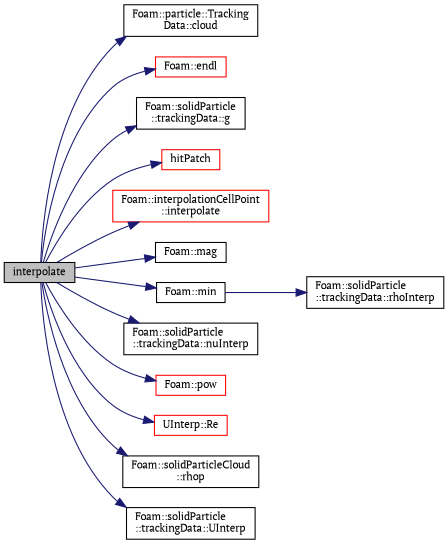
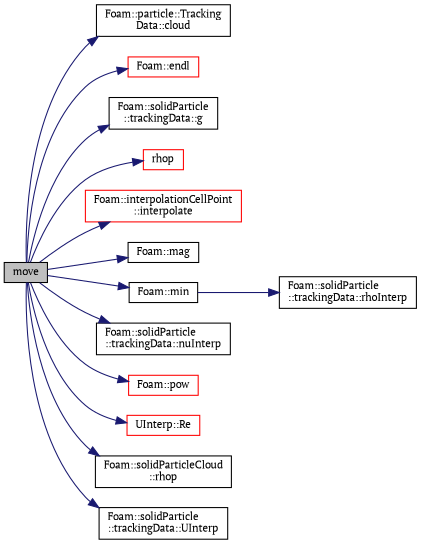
node "hitPatch": label "hitPatch" -> "rhop"
node "interpolate": label "interpolate" -> "move"
